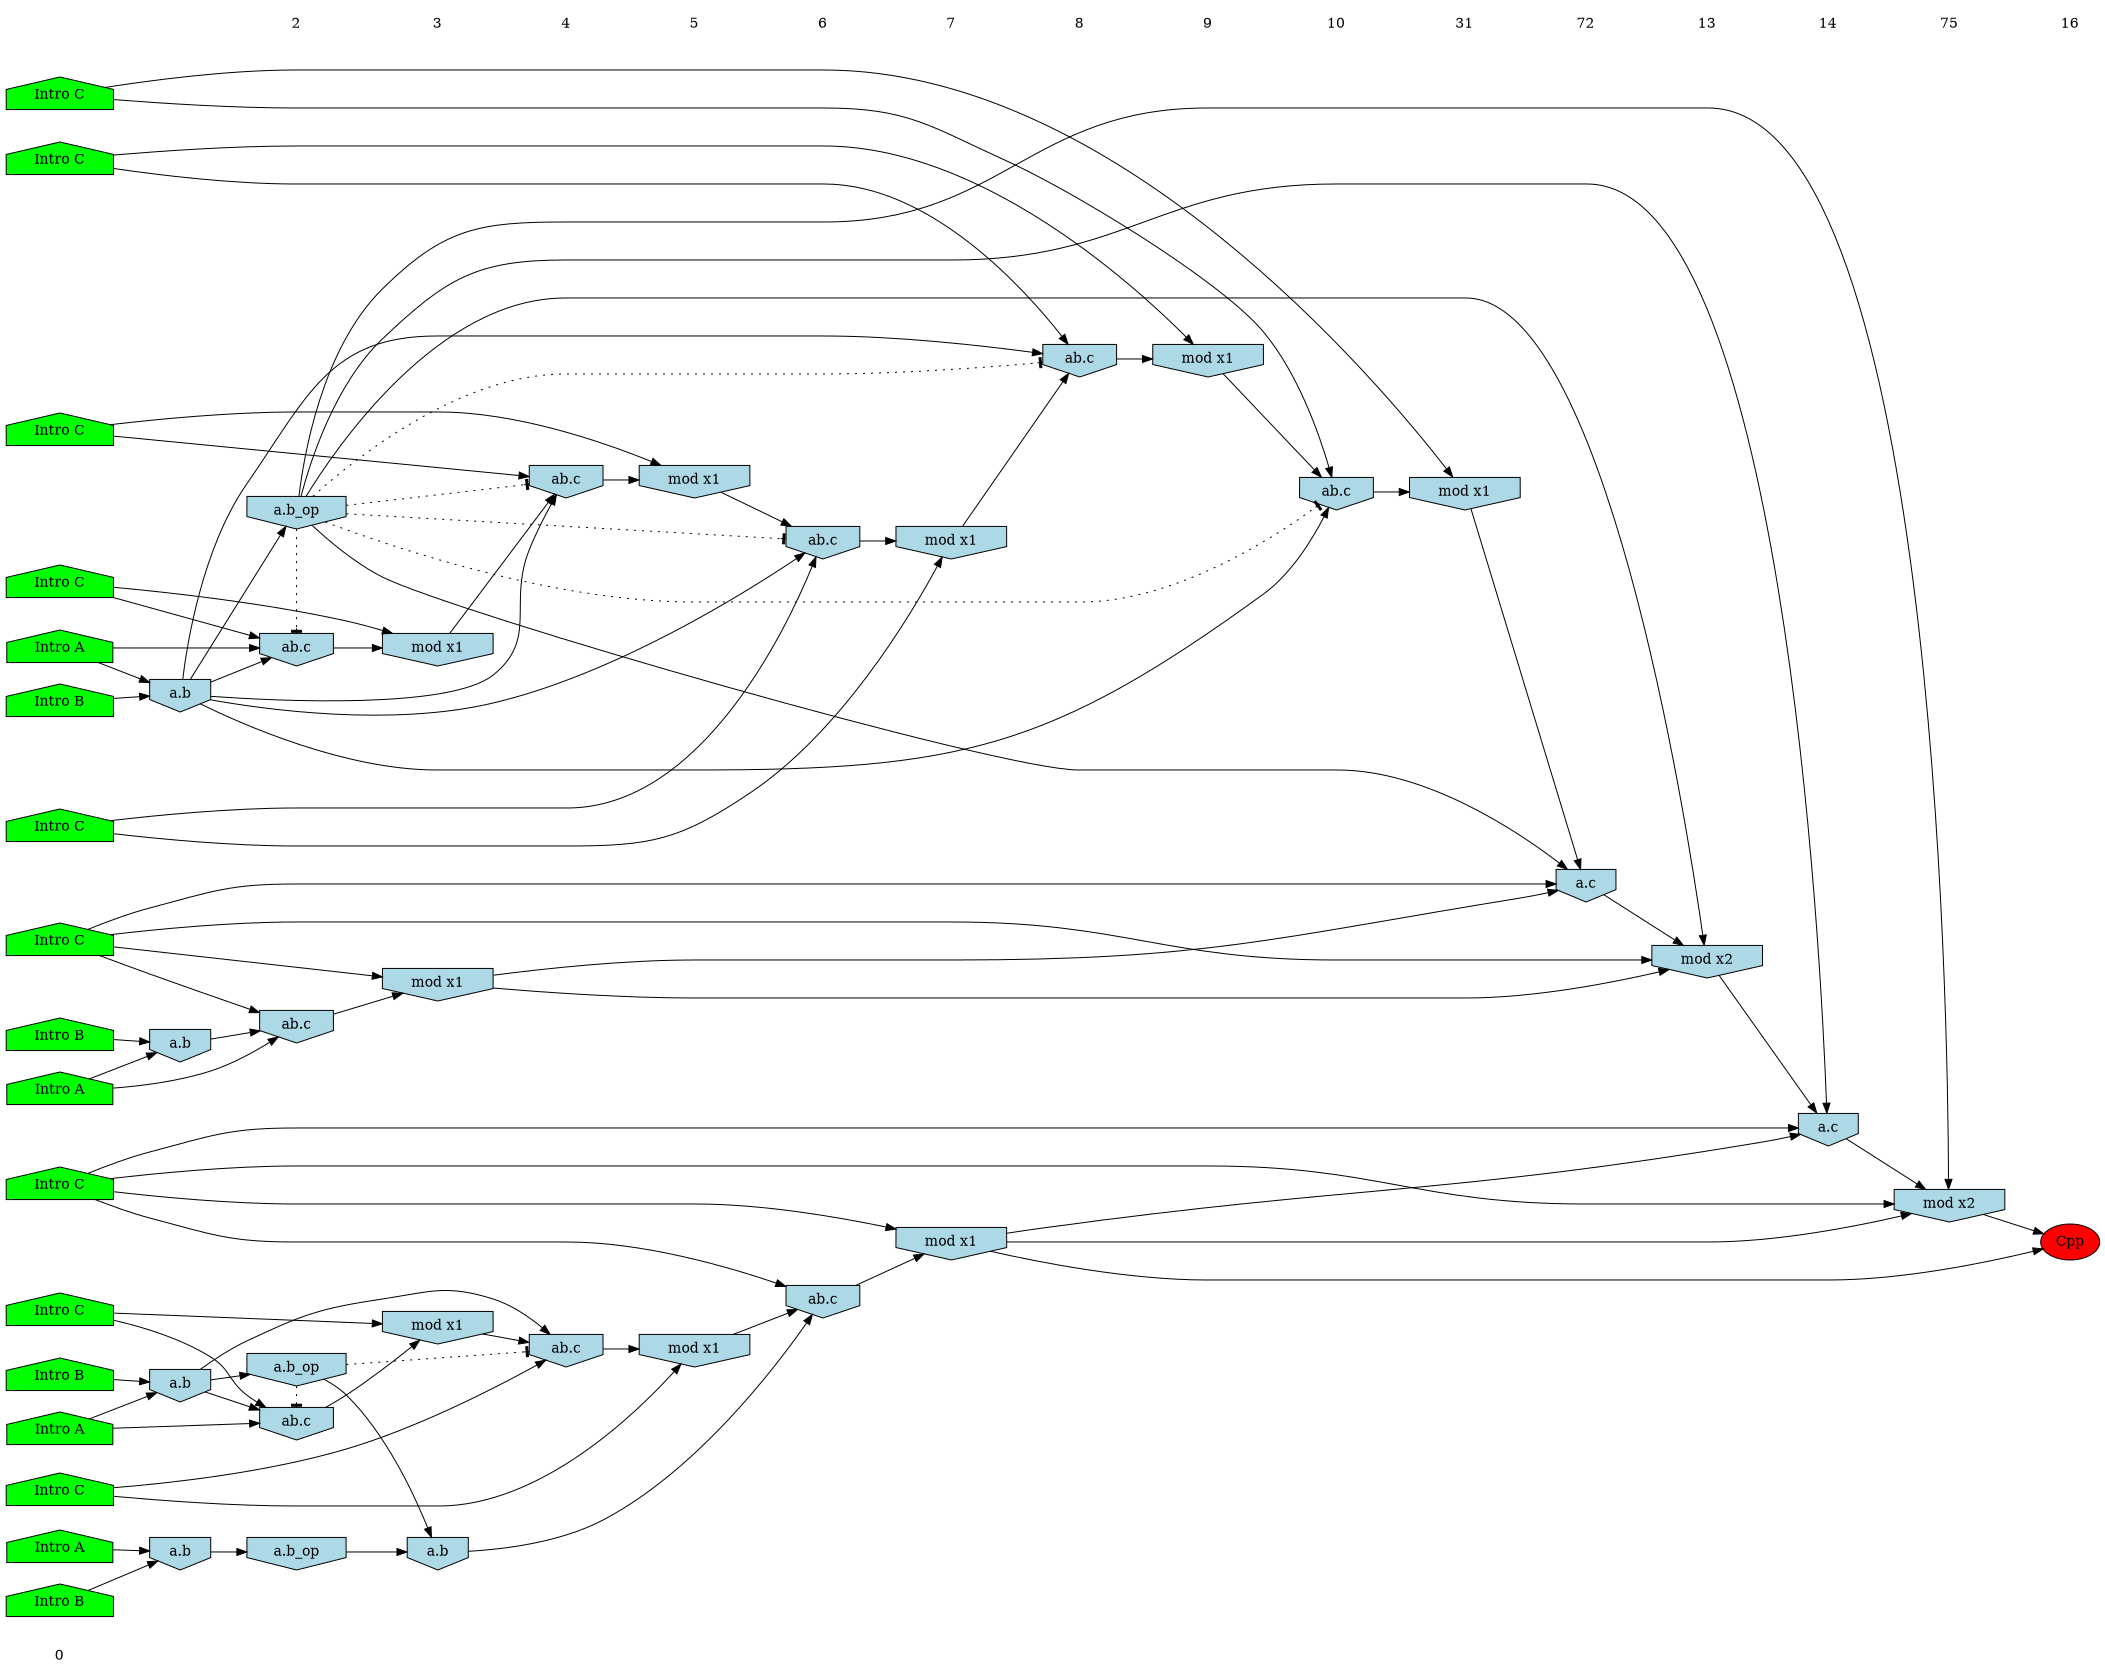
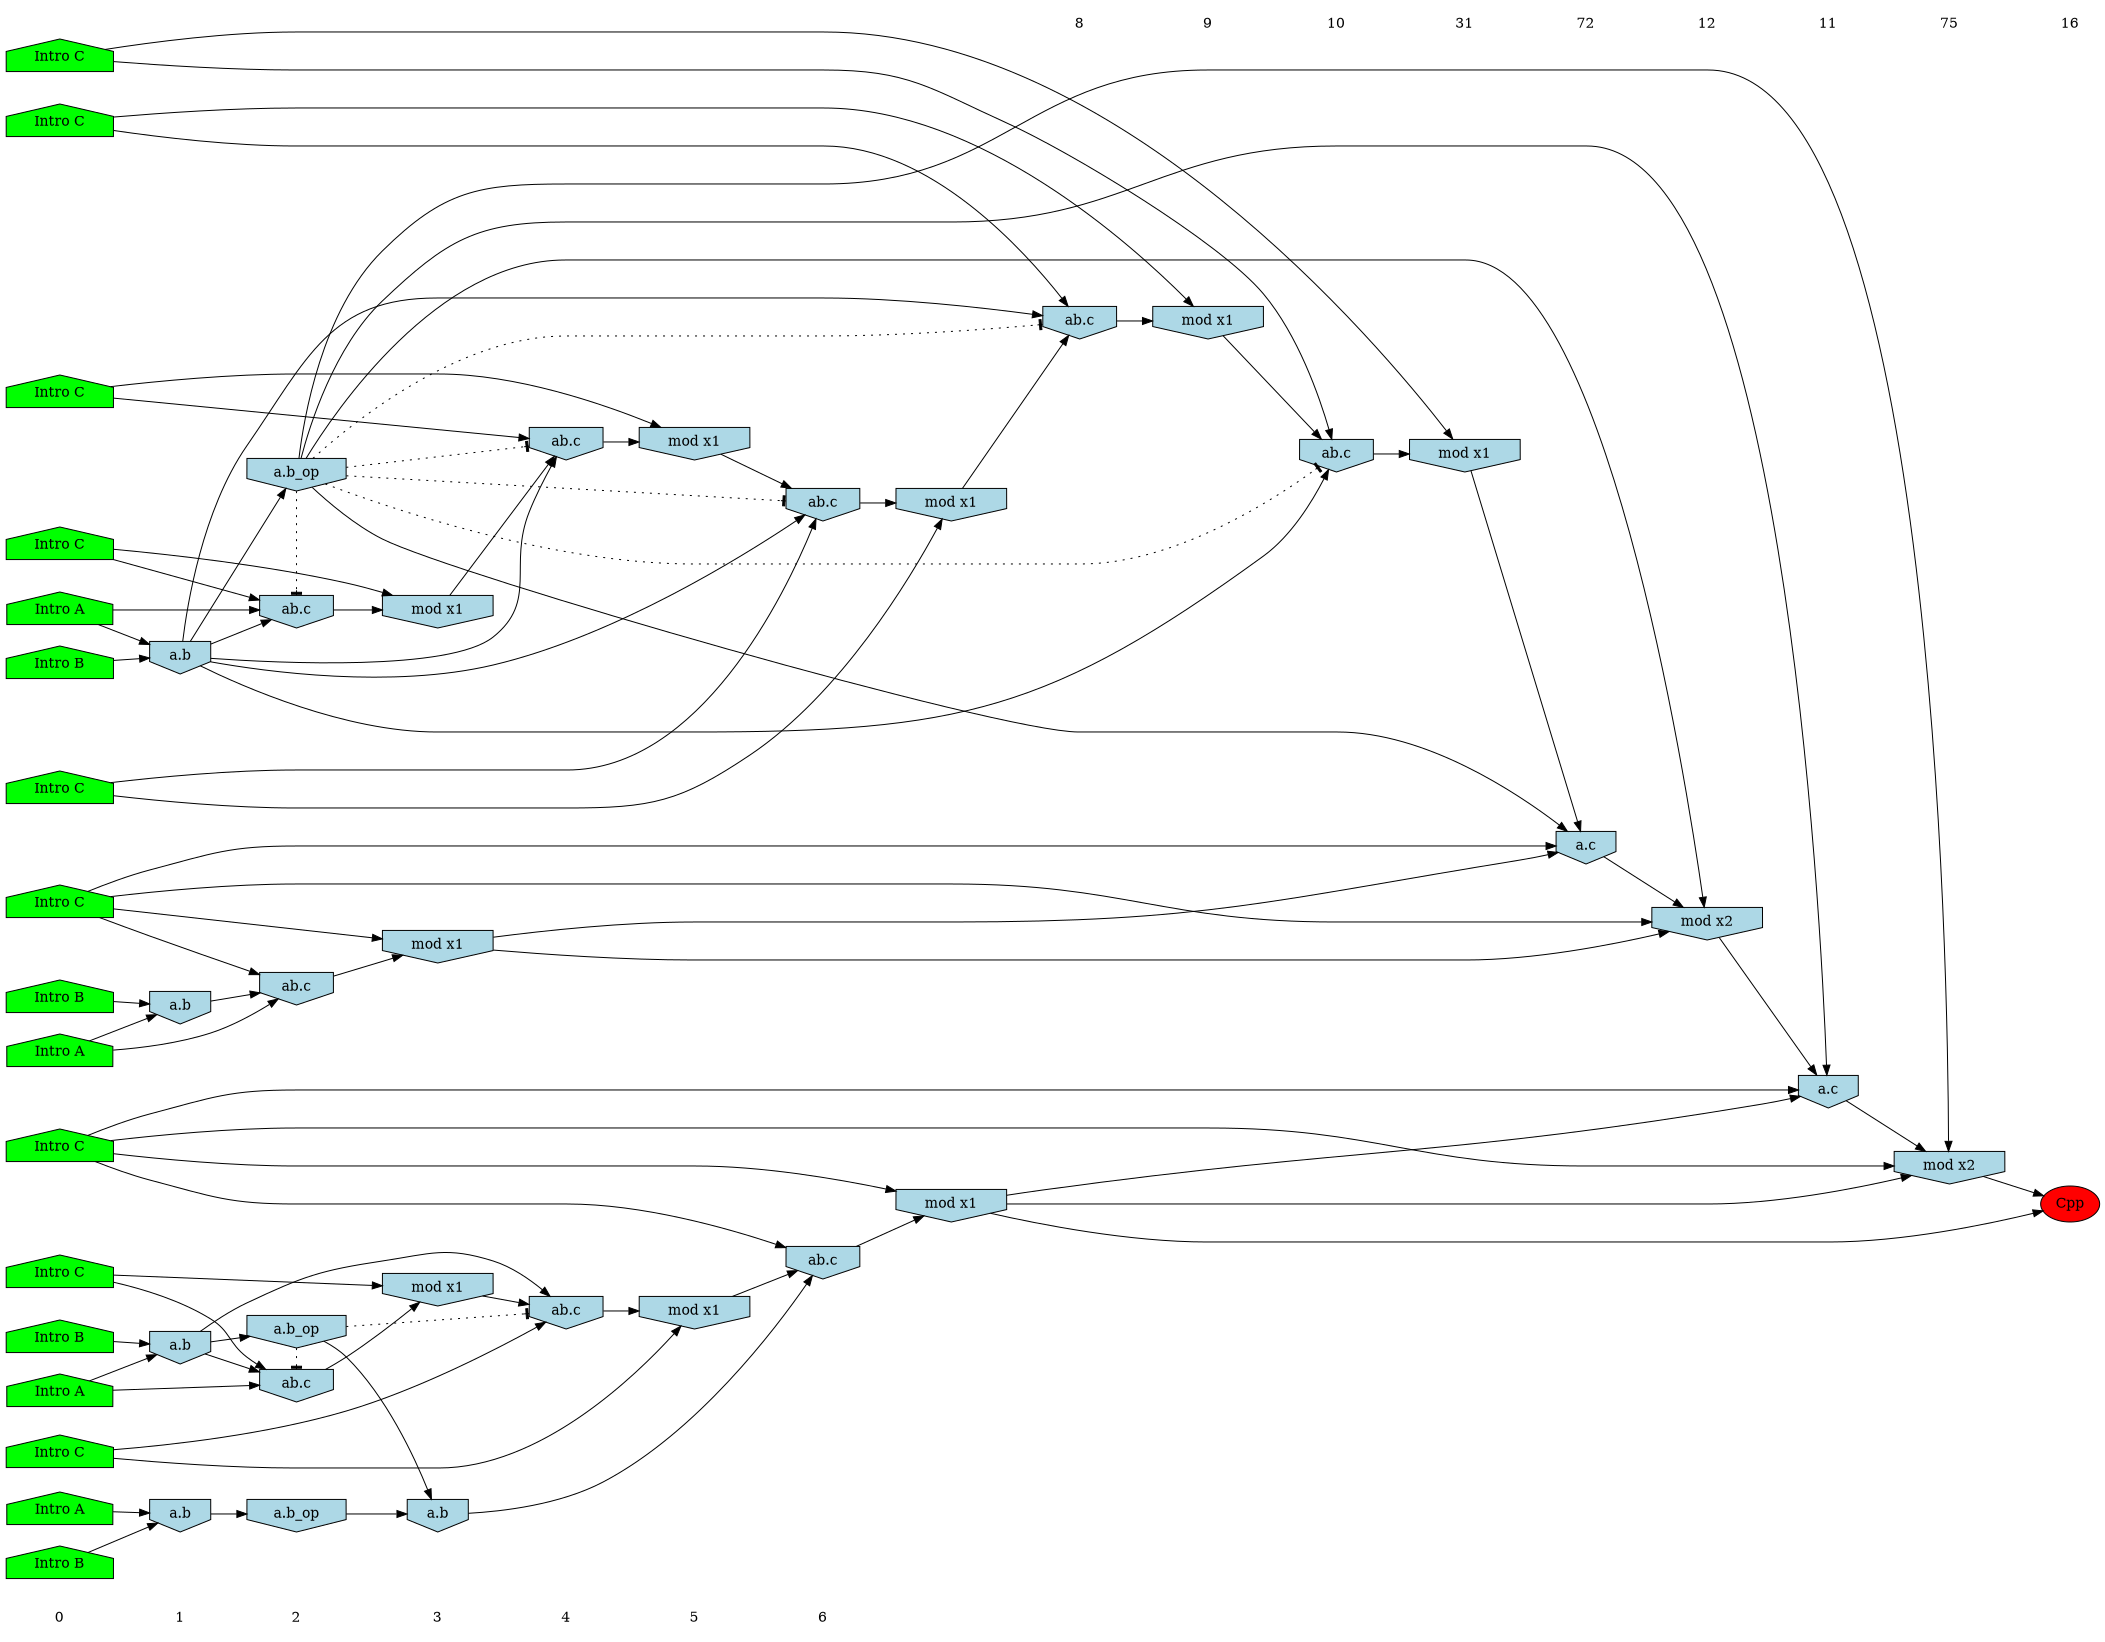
node "7": removed
node "13": label "13" -> "12"
node "14": label "14" -> "11"
node "1": added
